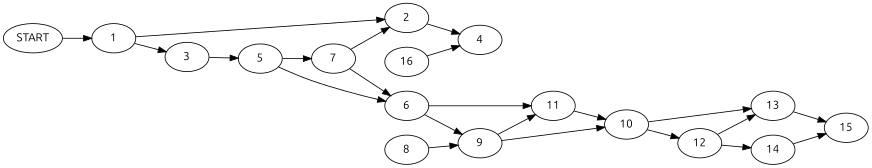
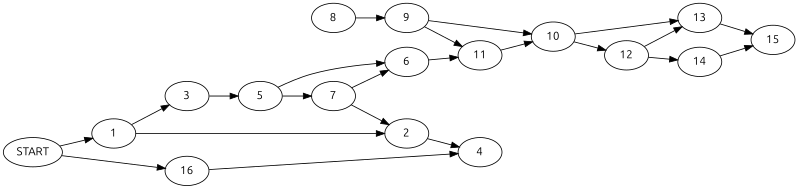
edge "6" -> "9": removed
edge "START" -> "16": added
